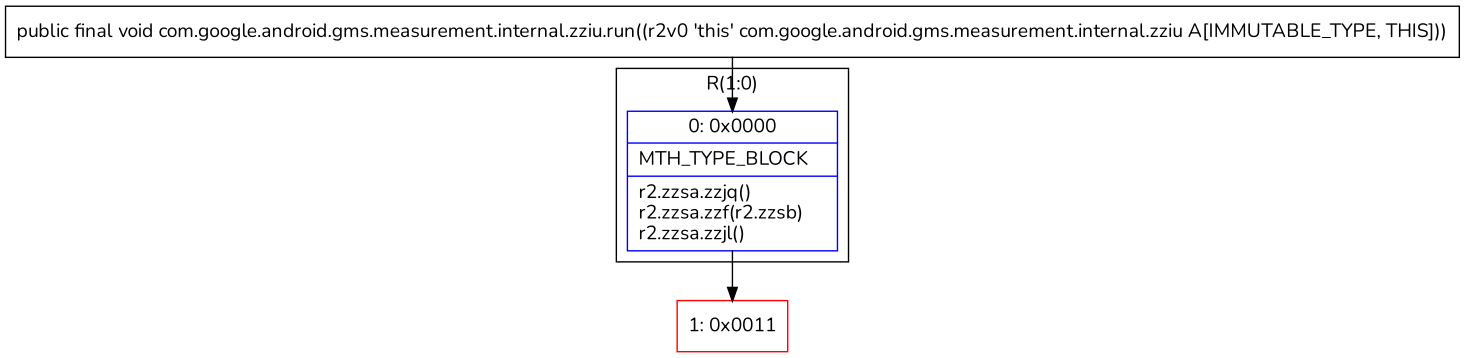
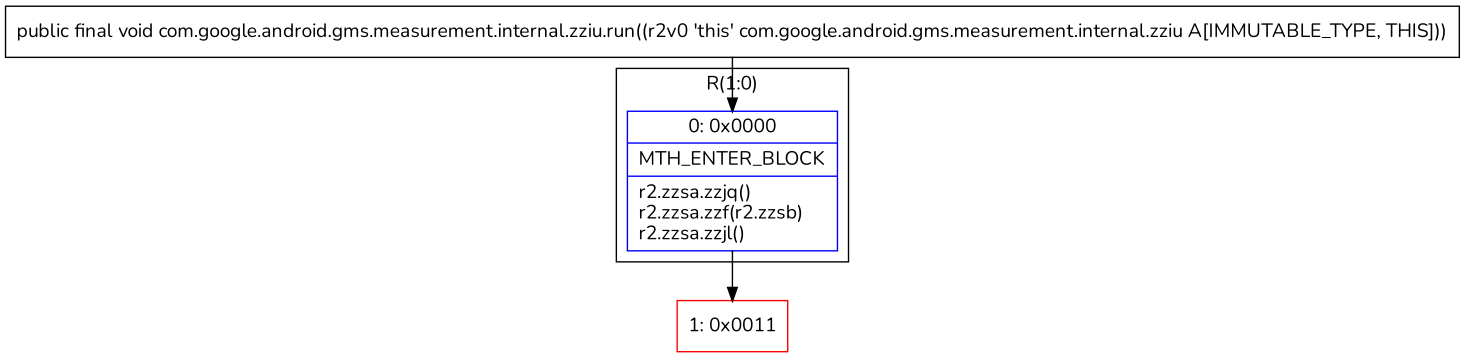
node "0: 0x0000": text "MTH_TYPE_BLOCK" -> "MTH_ENTER_BLOCK"
